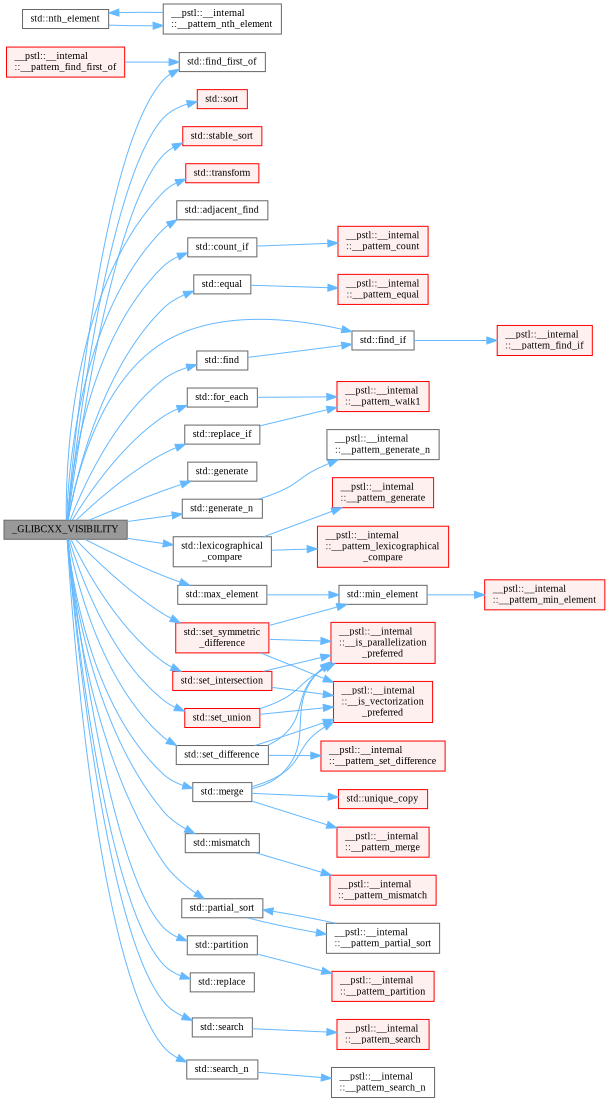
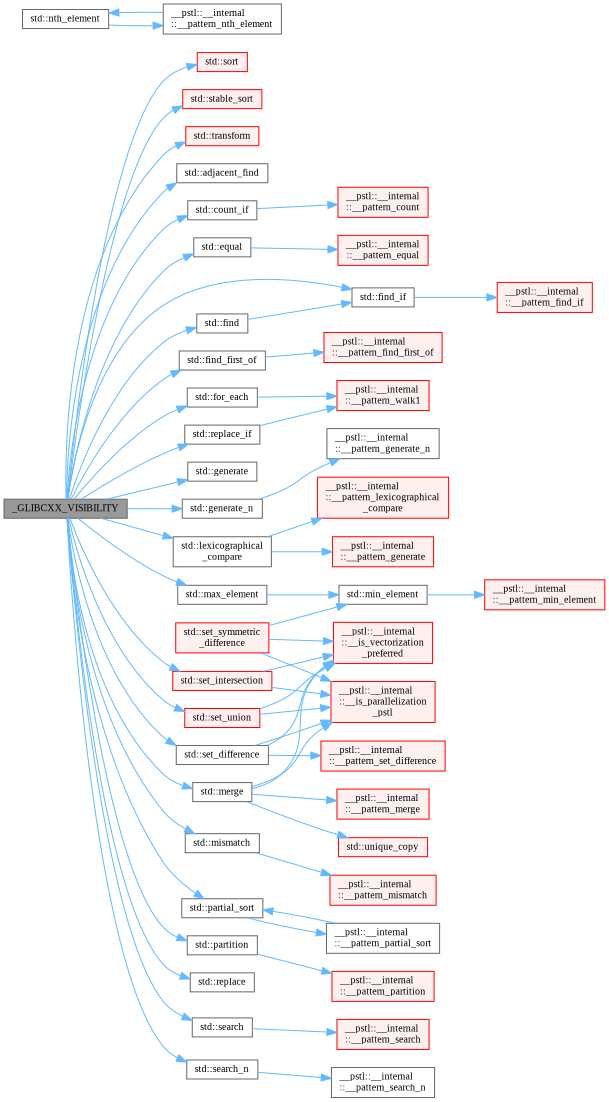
edge "__pstl::__internal ::__pattern_find_first_of" -> "std::find_first_of": reversed
edge "_GLIBCXX_VISIBILITY" -> "std::set_symmetric _difference": removed
node "__pstl::__internal ::__is_parallelization _preferred": label "__pstl::__internal ::__is_parallelization _preferred" -> "__pstl::__internal ::__is_parallelization _pstl"
